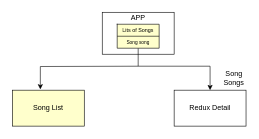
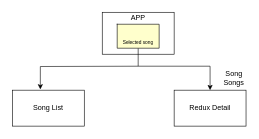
node "Lits of Songs": removed
node "Song song": label "Song song" -> "Selected song"
node "Song List": fillcolor #ffffcc -> #ffffff
